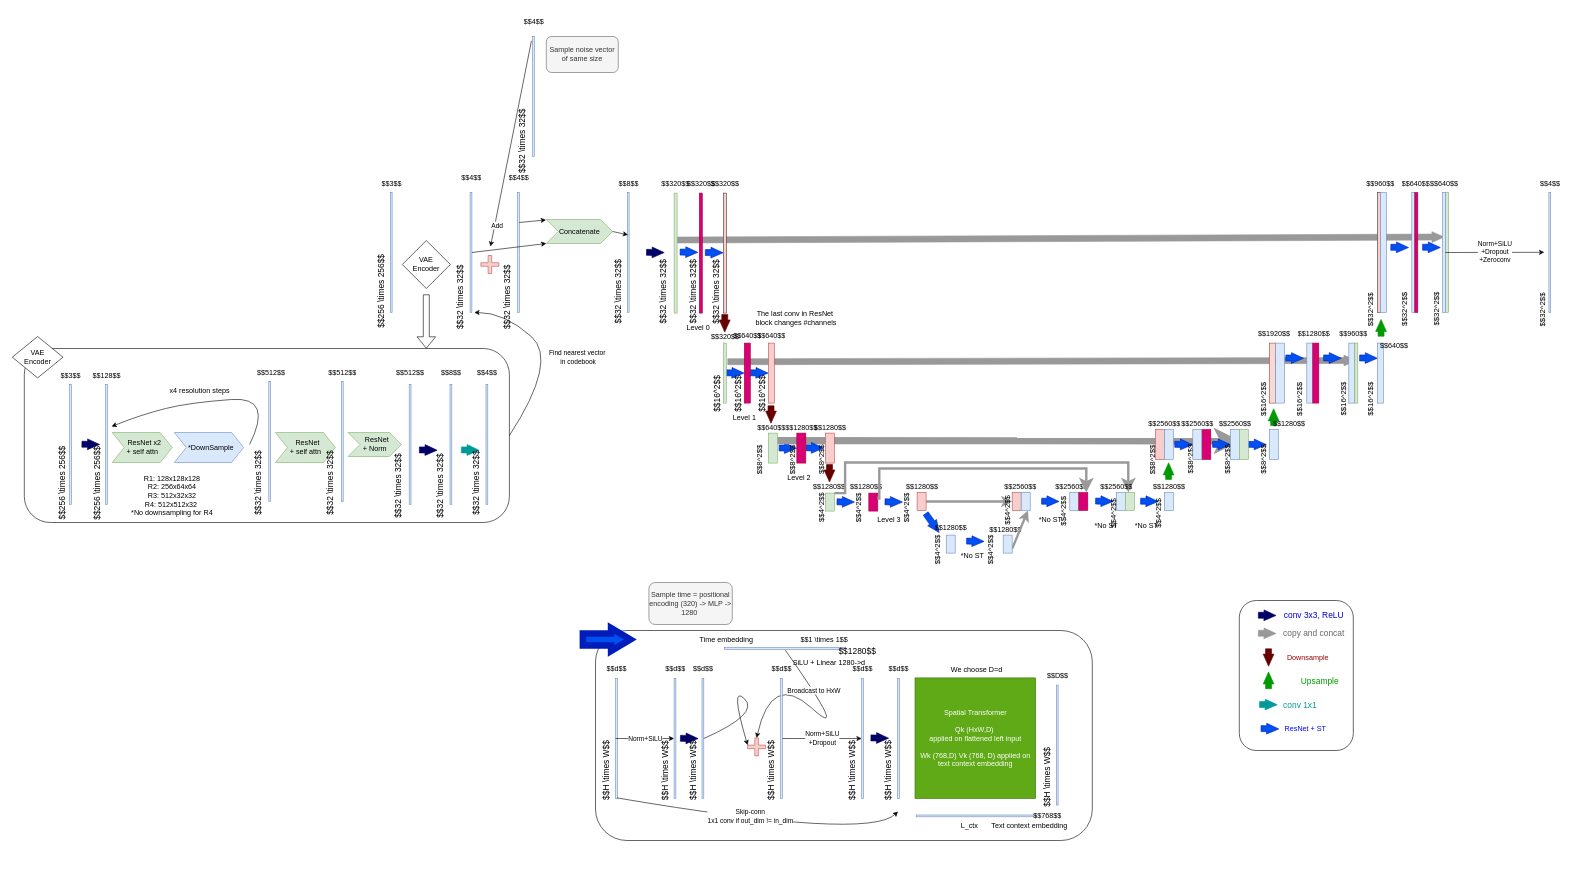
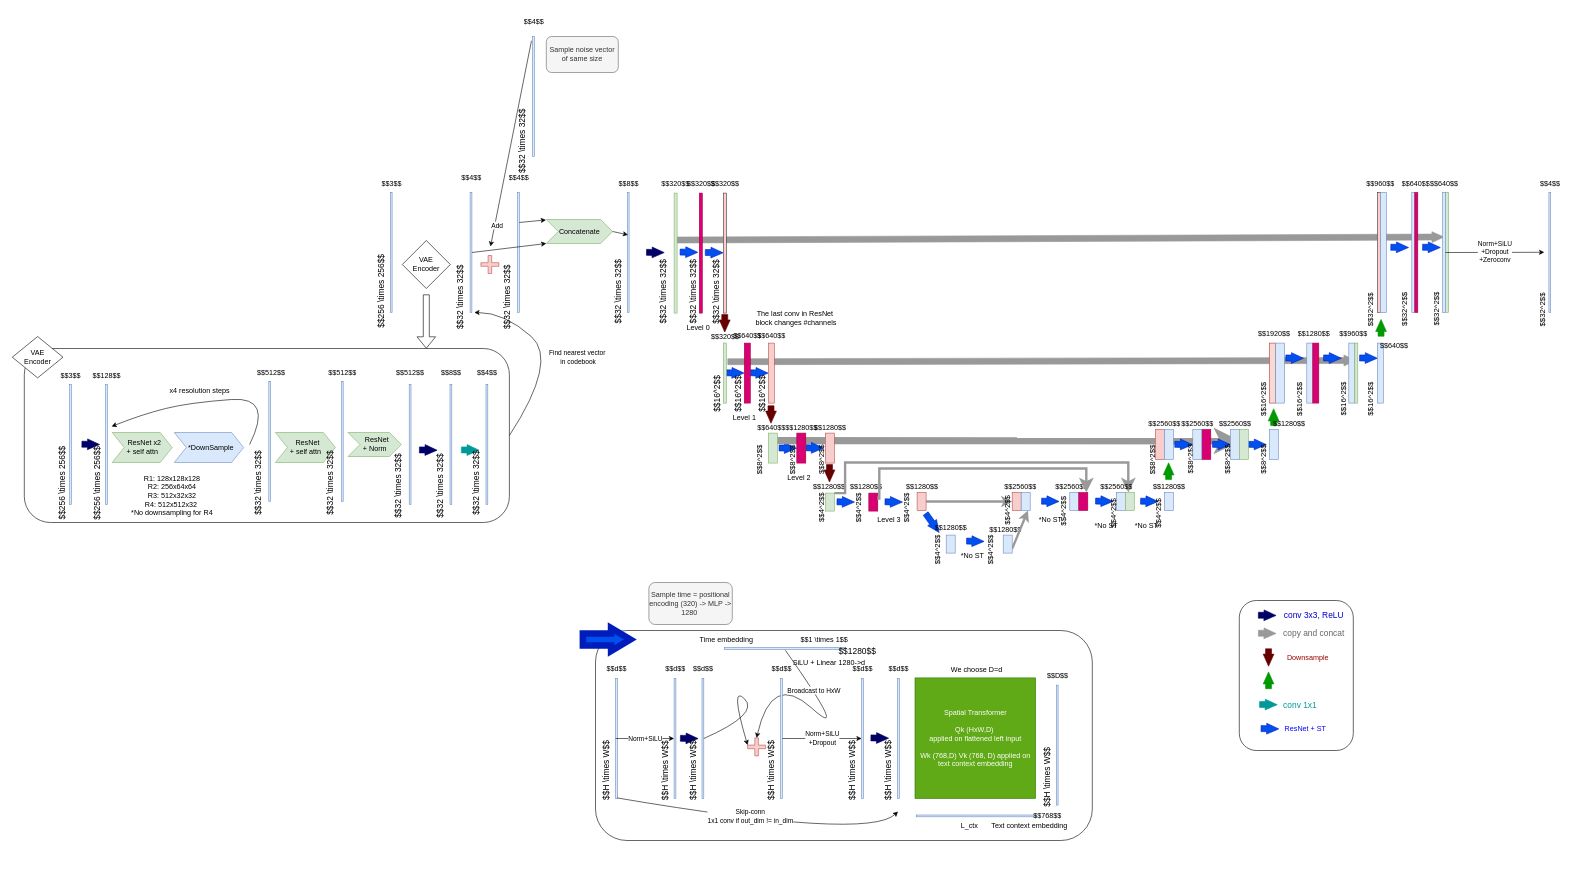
node "Upsample": removed
